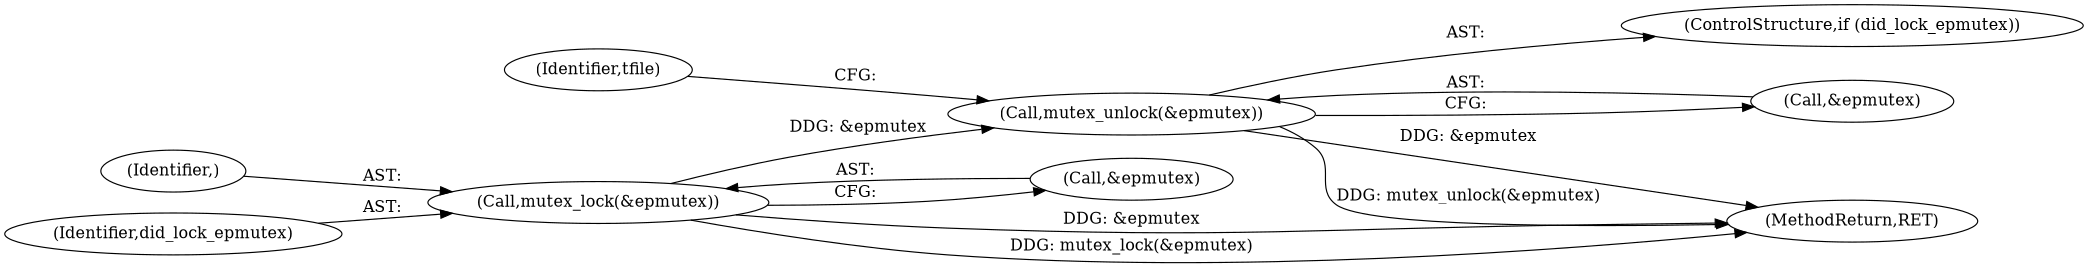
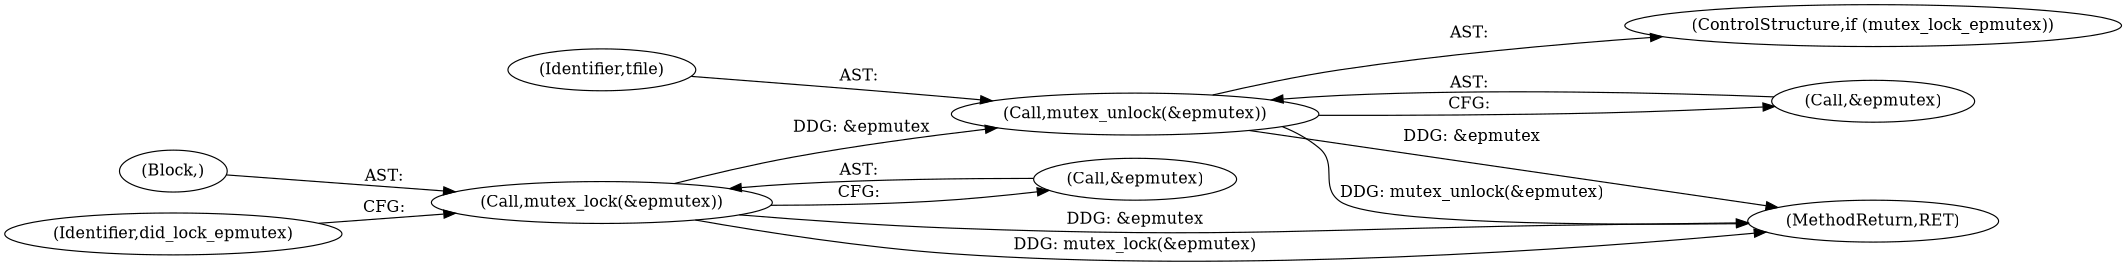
node "(ControlStructure,if (did_lock_epmutex))": label "(ControlStructure,if (did_lock_epmutex))" -> "(ControlStructure,if (mutex_lock_epmutex))"
edge "(Identifier,tfile)" -> "(Call,mutex_unlock(&epmutex))": label "CFG: " -> "AST: "
node "(Identifier,)": label "(Identifier,)" -> "(Block,)"
edge "(Identifier,did_lock_epmutex)" -> "(Call,mutex_lock(&epmutex))": label "AST: " -> "CFG: "
